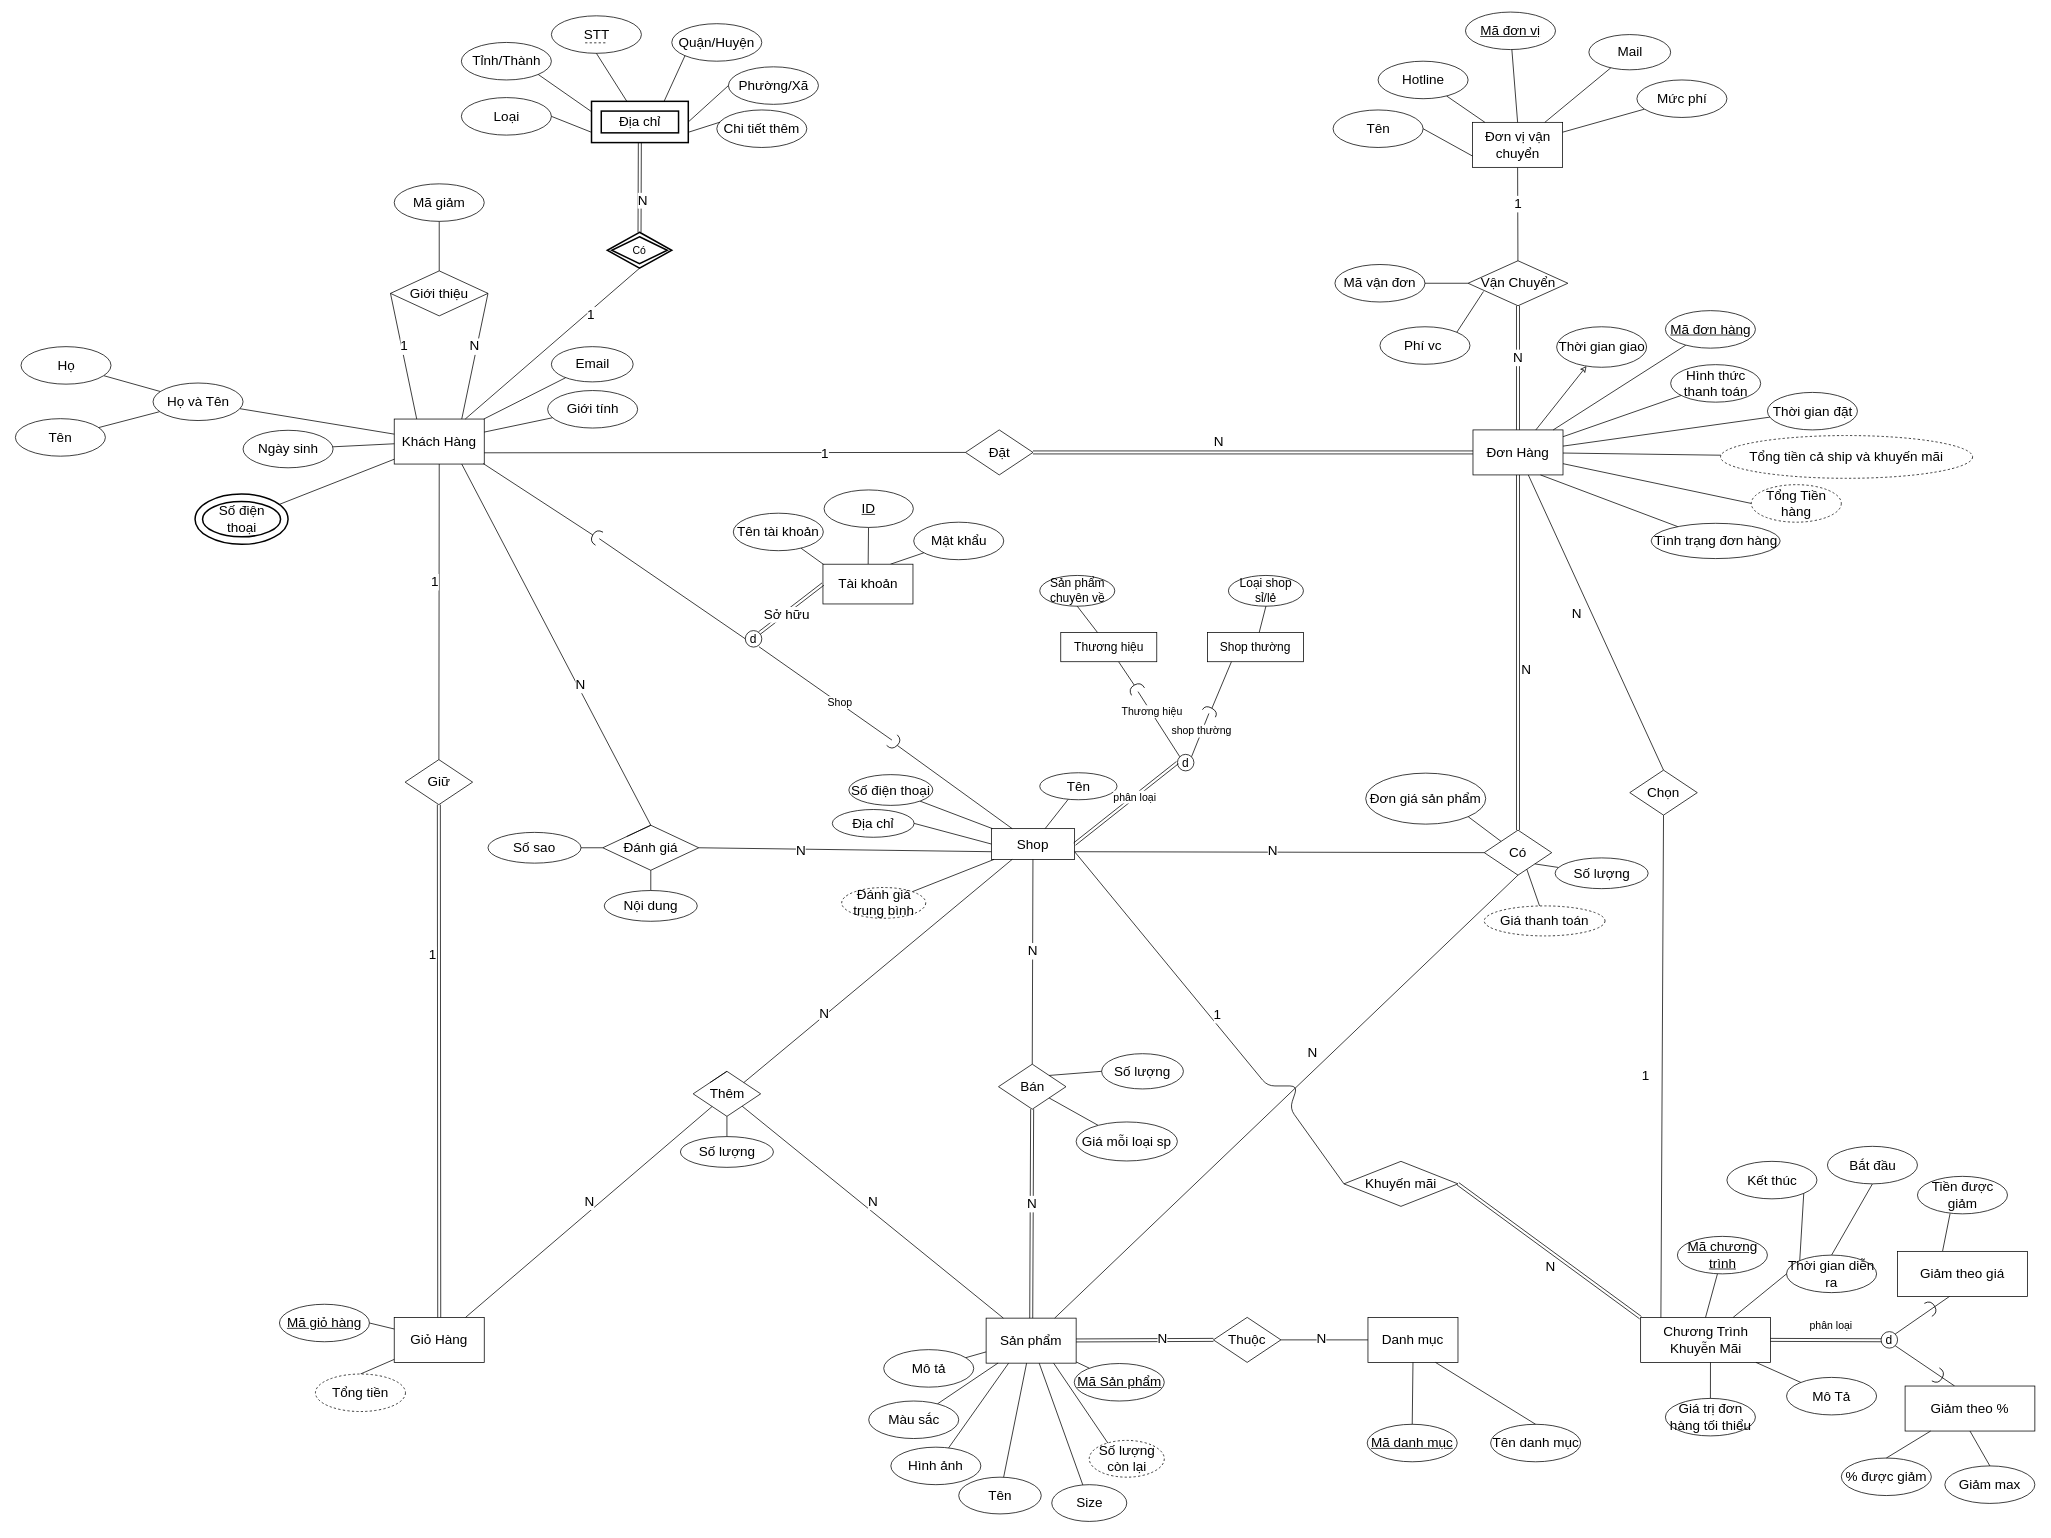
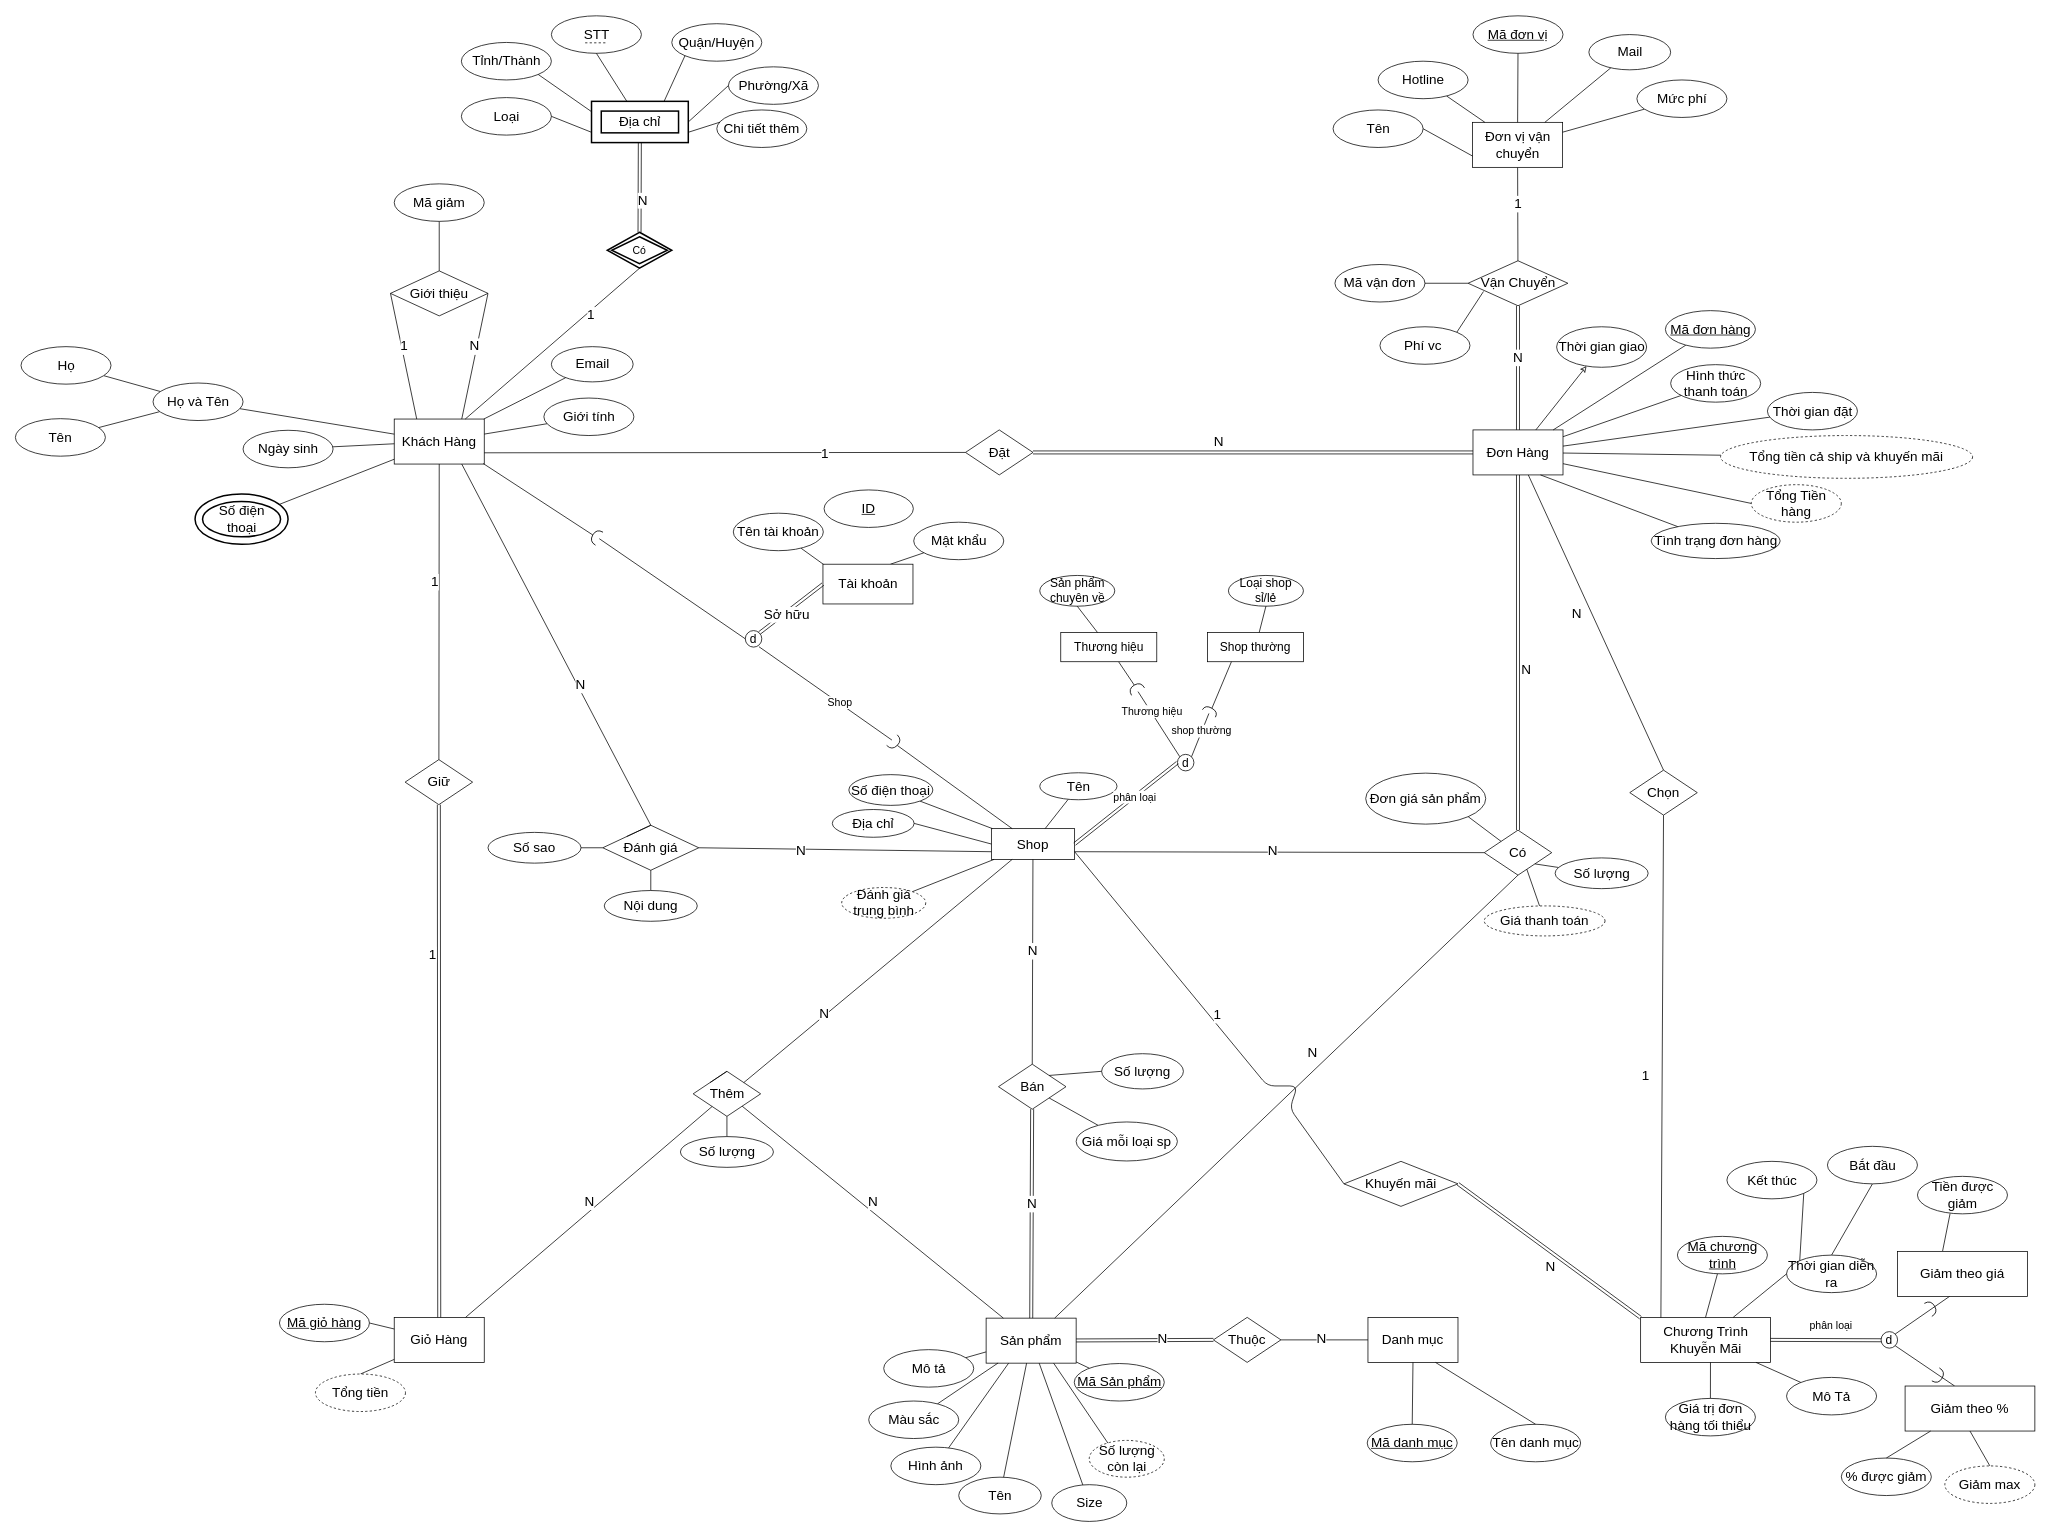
node "Mã đơn vị": moved (1510, 31) -> (1518, 35)
node "Giới tính": moved (593, 409) -> (589, 417)
edge "ID" -- "Tài khoản": removed
node "Giảm max": style solid -> dashed
